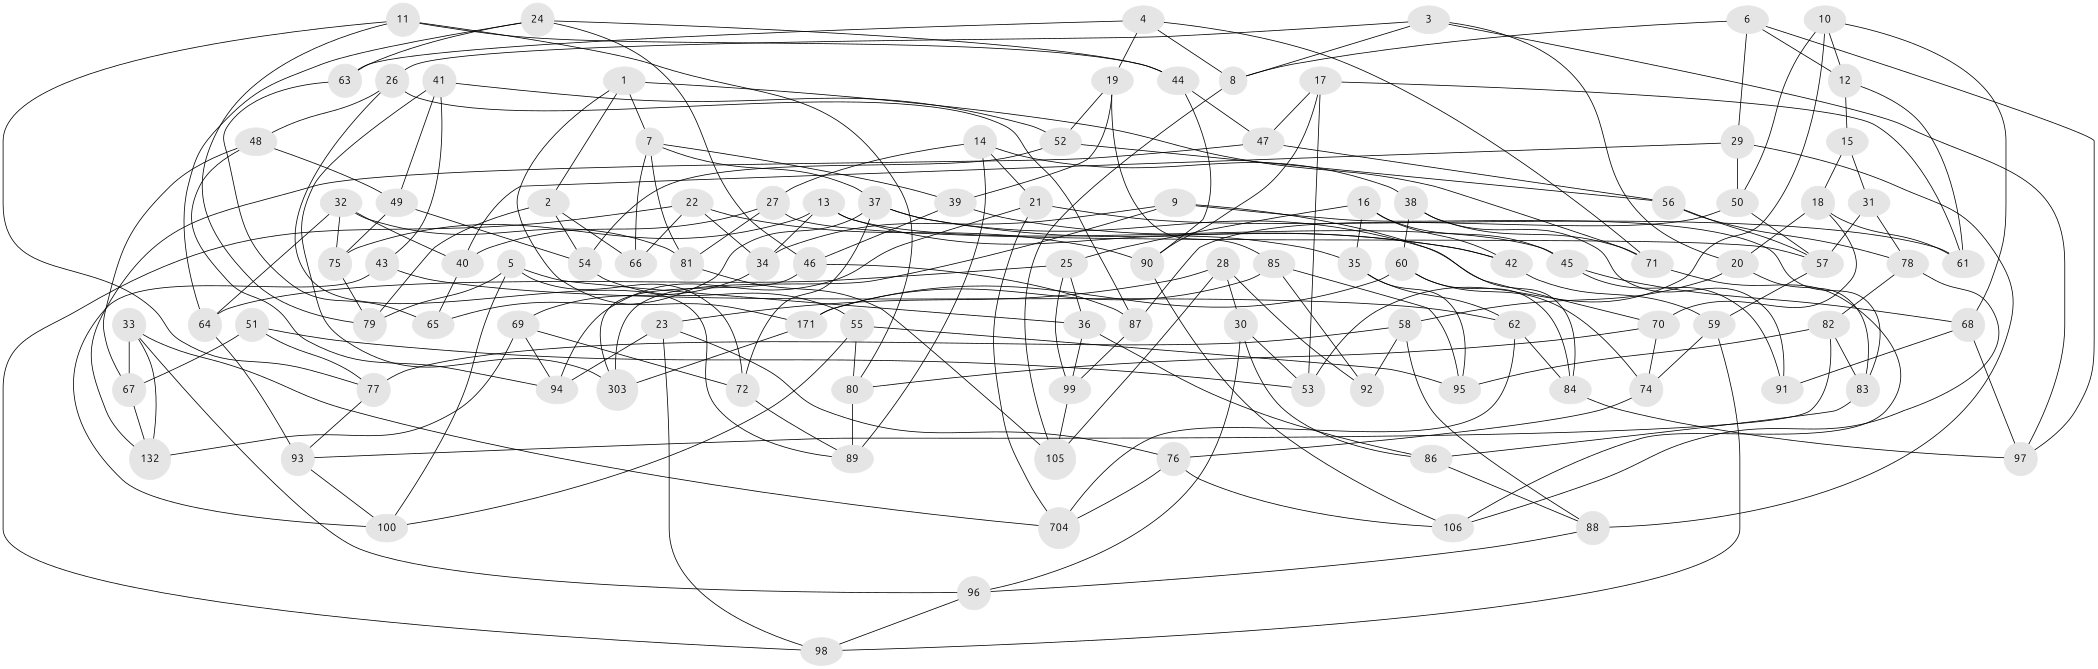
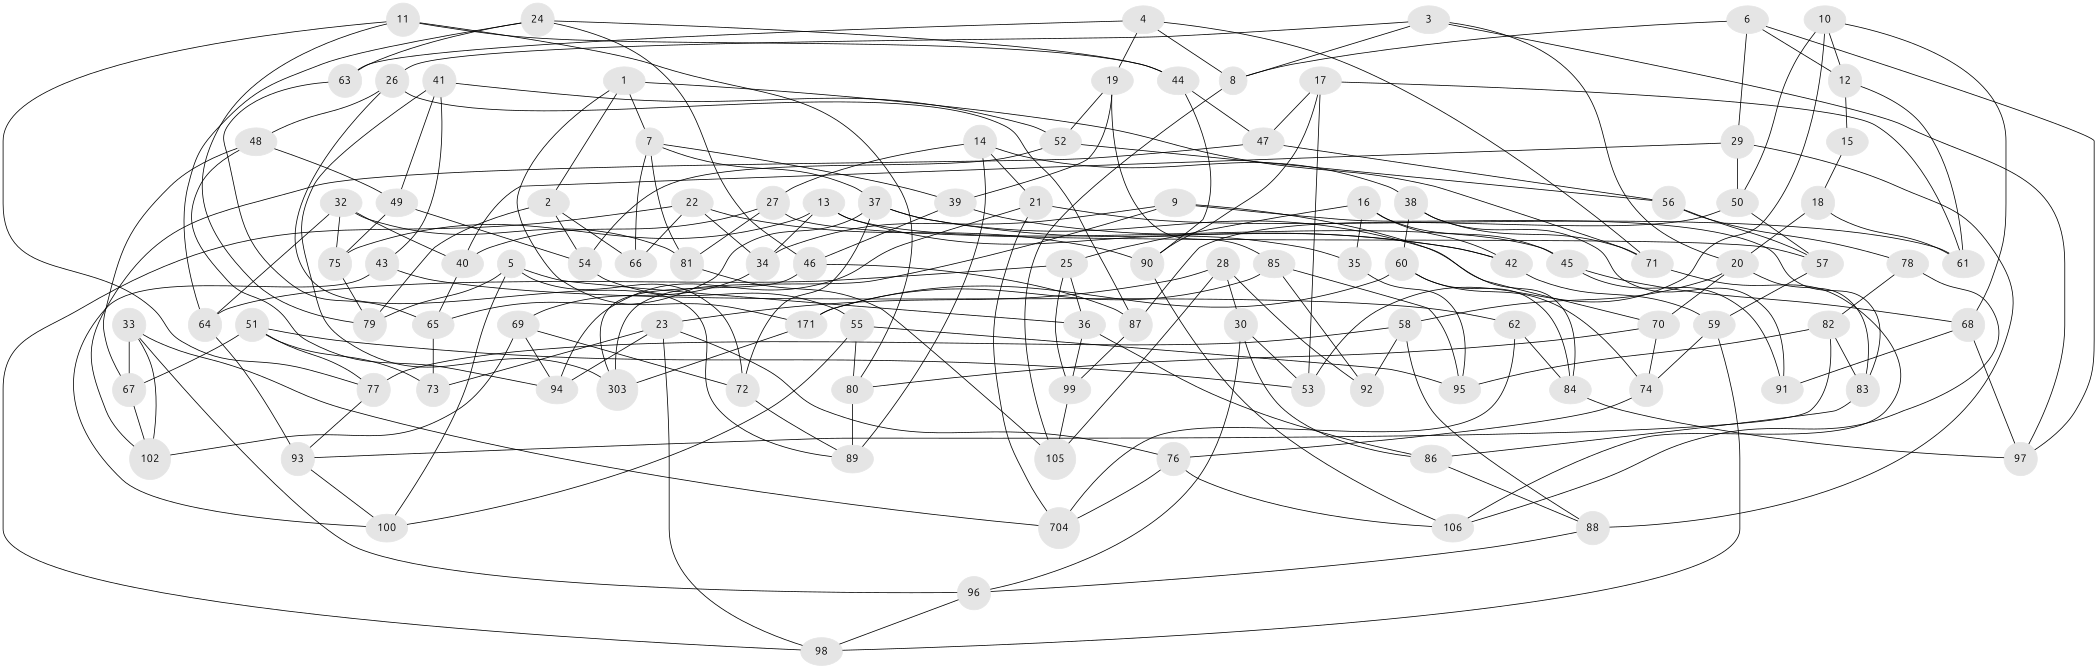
node "31": removed
edge "35" -- "62": removed
edge "18" -- "70": now "20" -- "70"
node "73": added
node "132": label "132" -> "102"
